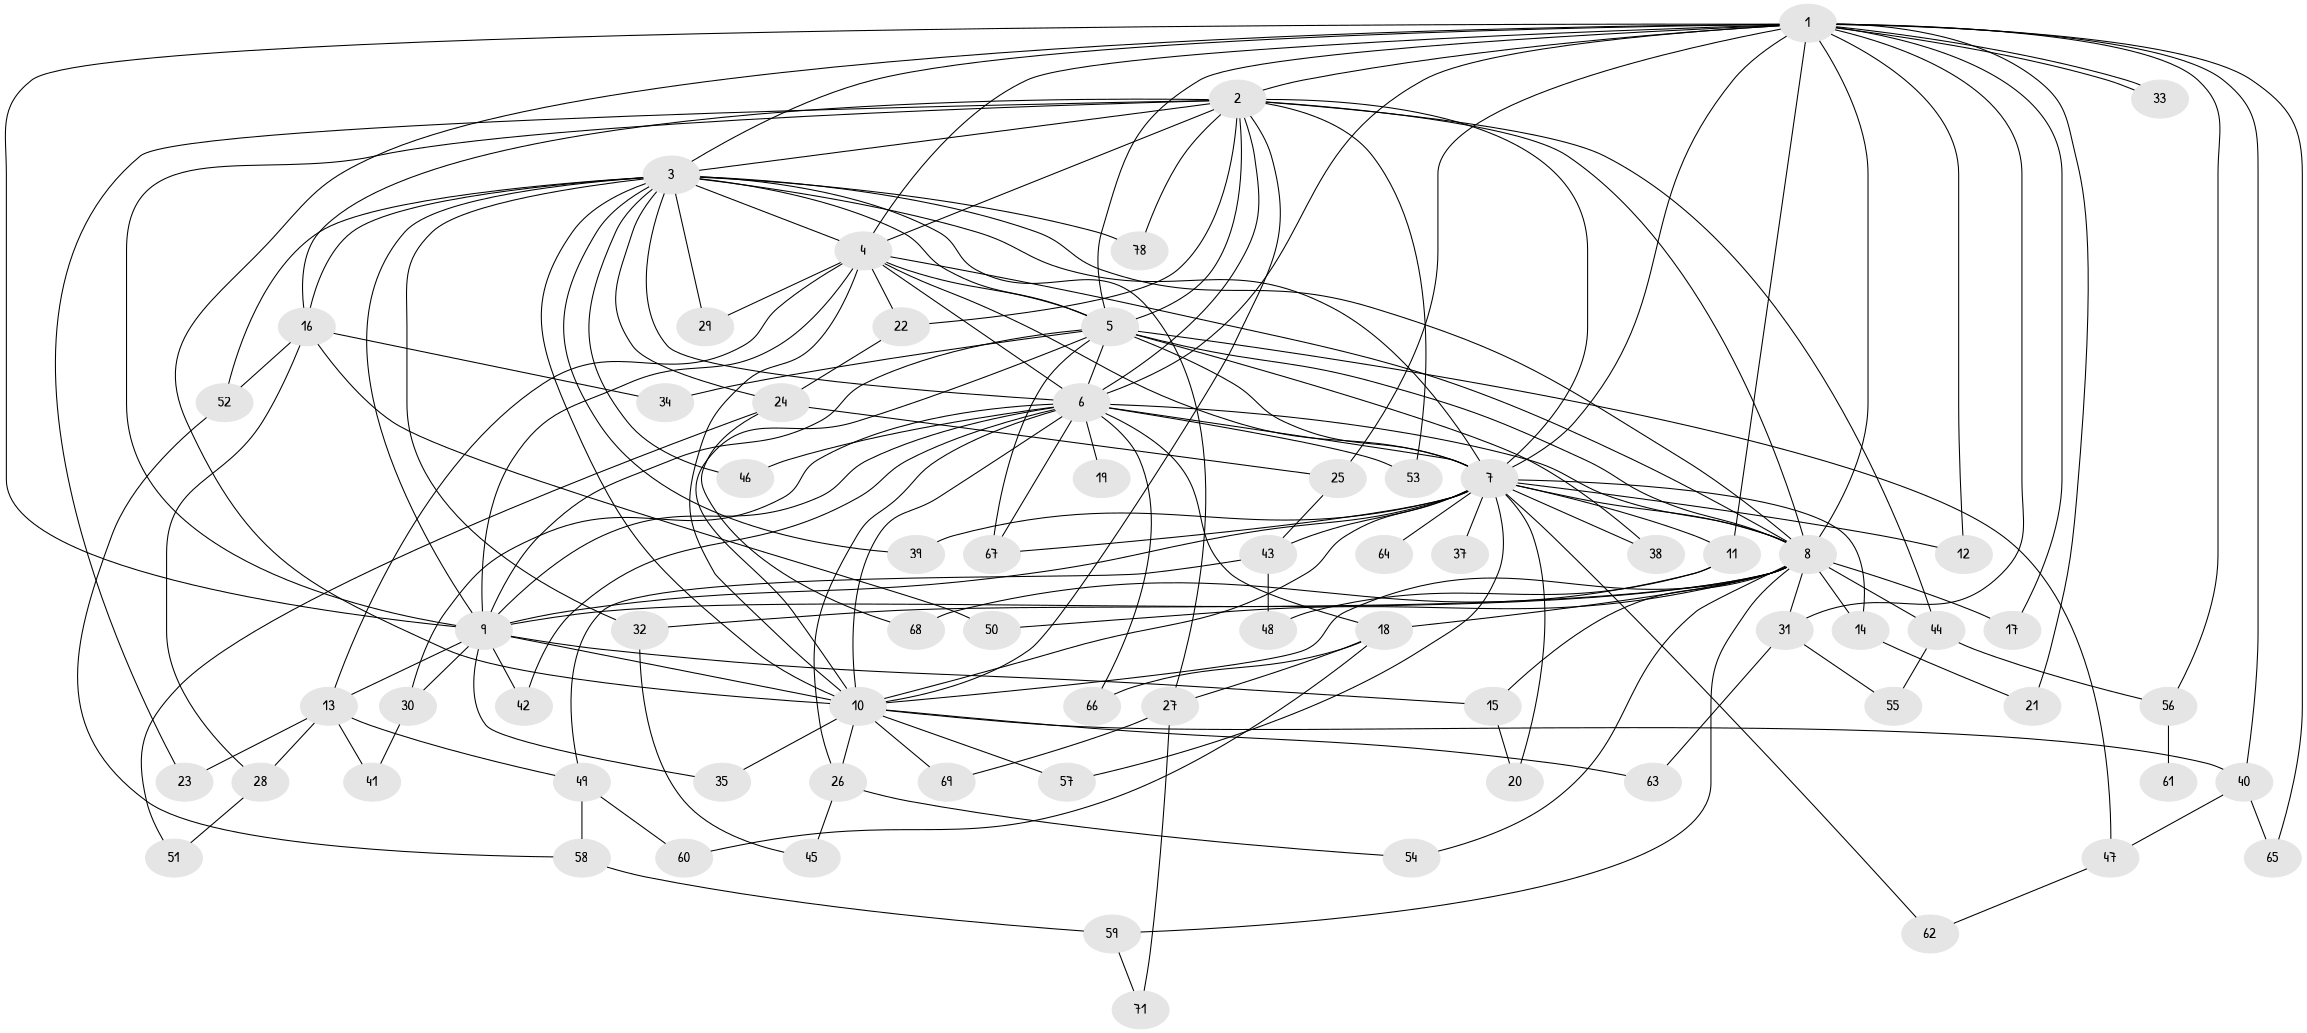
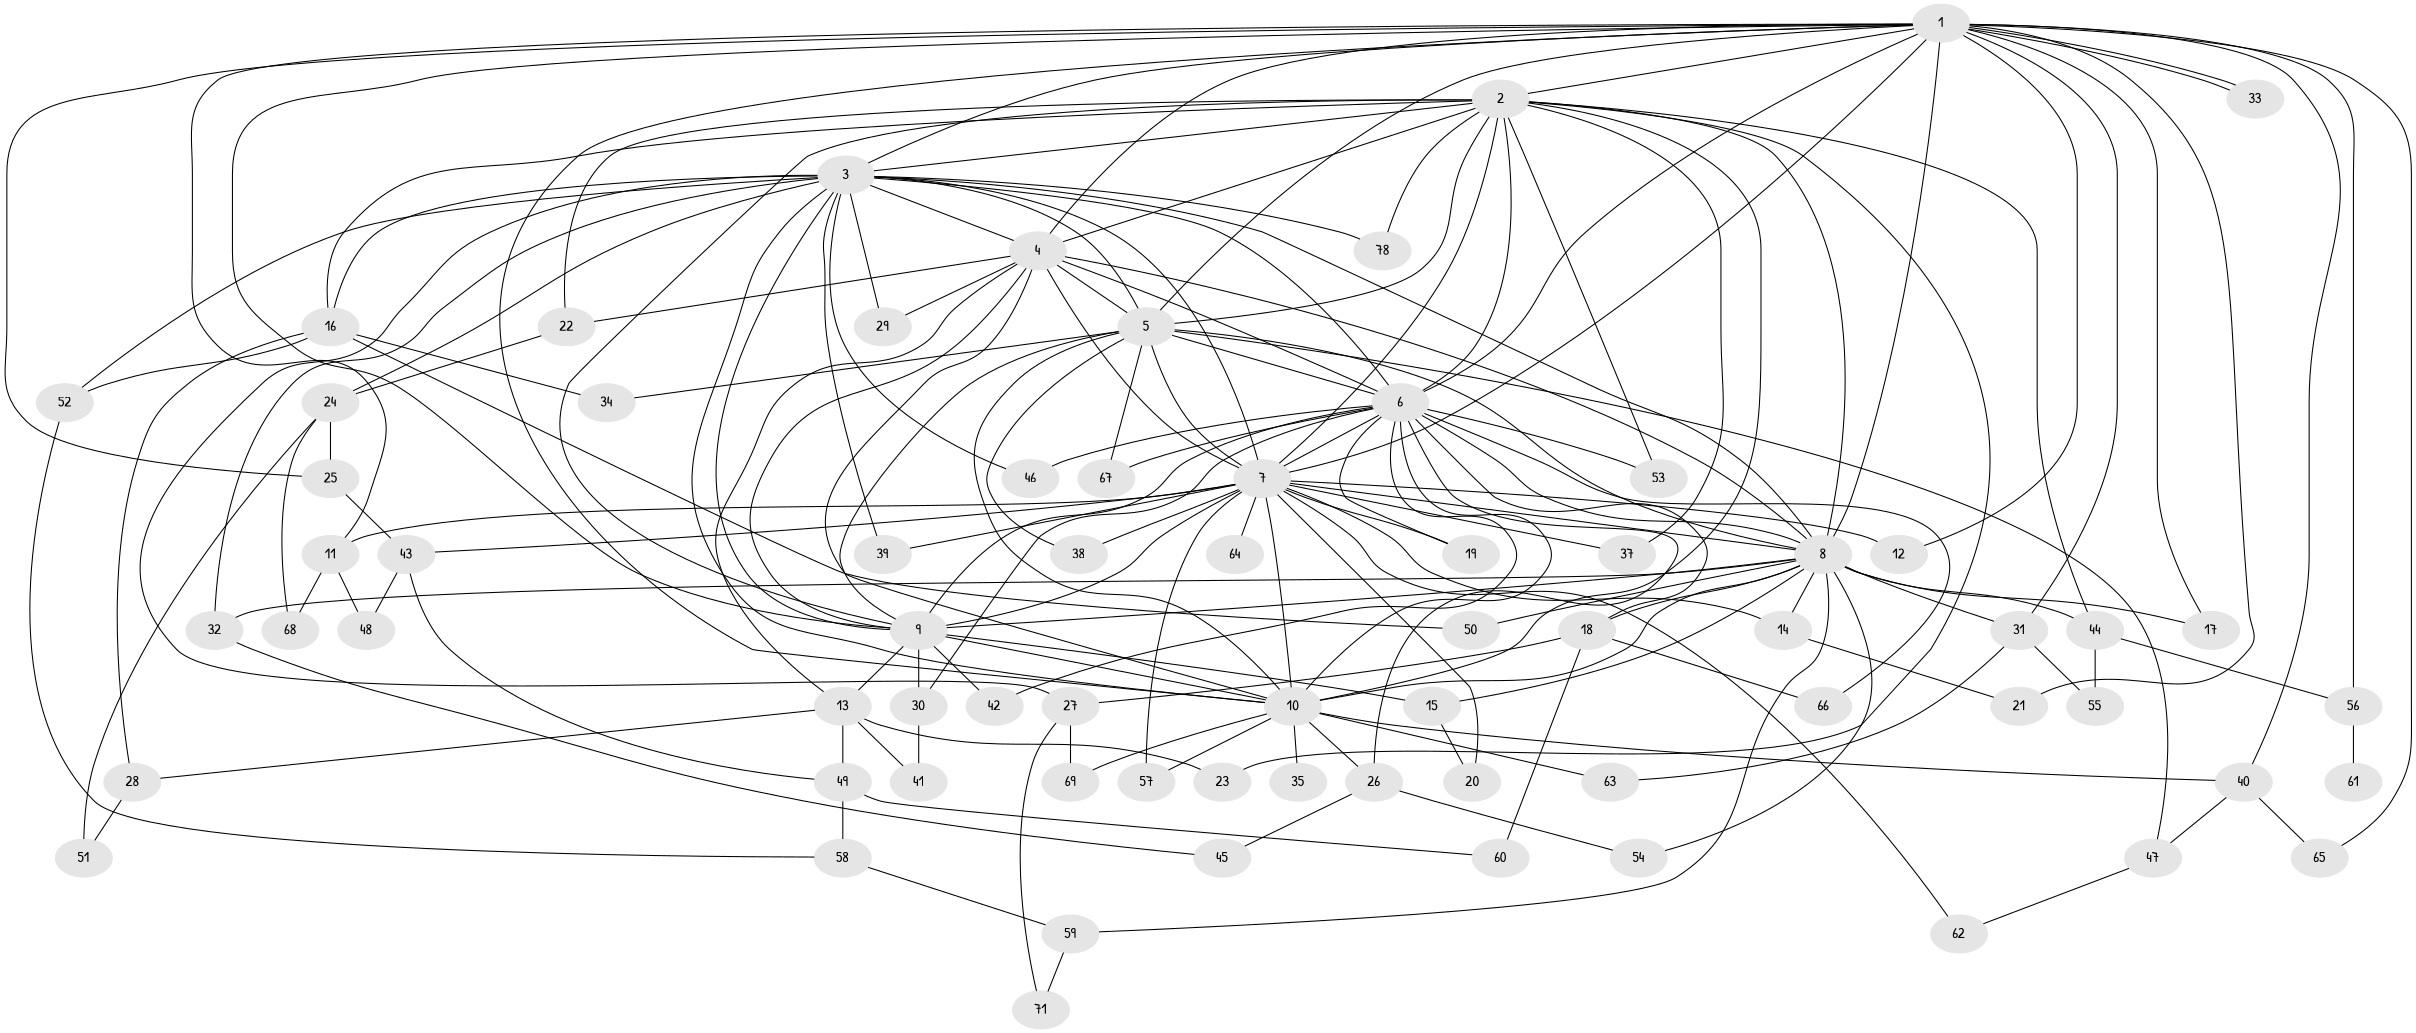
edge "2" -- "37": added
edge "7" -- "67": now "7" -- "19"
edge "9" -- "35": removed
